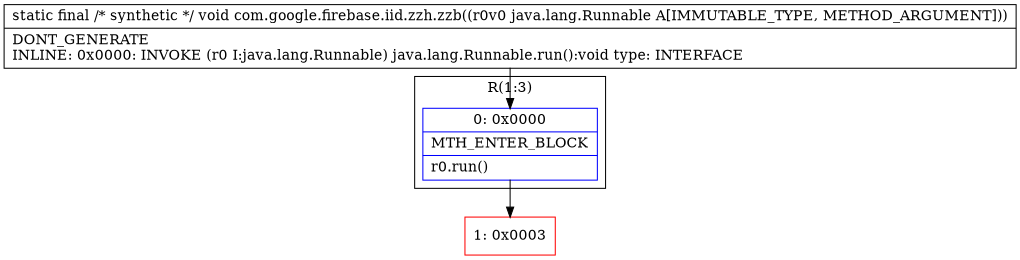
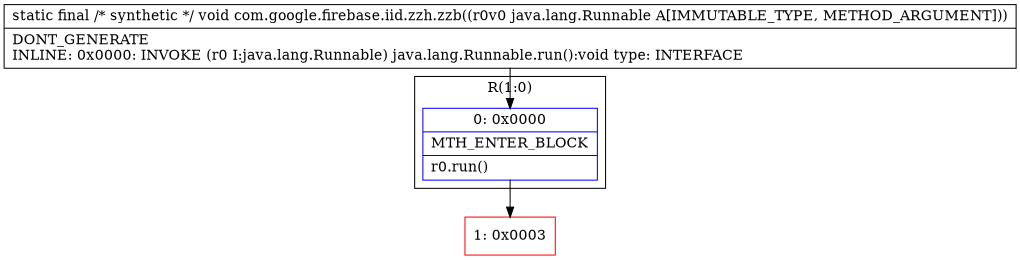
cluster "R(1:3)": label "R(1:3)" -> "R(1:0)"
